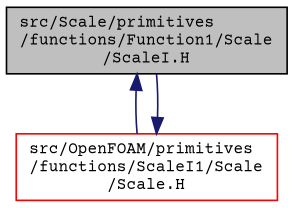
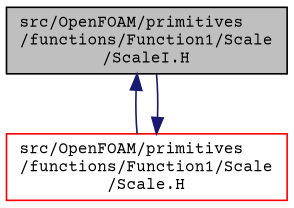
node "src/Scale/primitives /functions/Function1/Scale /ScaleI.H": label "src/Scale/primitives /functions/Function1/Scale /ScaleI.H" -> "src/OpenFOAM/primitives /functions/Function1/Scale /ScaleI.H"
node "src/OpenFOAM/primitives /functions/ScaleI1/Scale /Scale.H": label "src/OpenFOAM/primitives /functions/ScaleI1/Scale /Scale.H" -> "src/OpenFOAM/primitives /functions/Function1/Scale /Scale.H"
